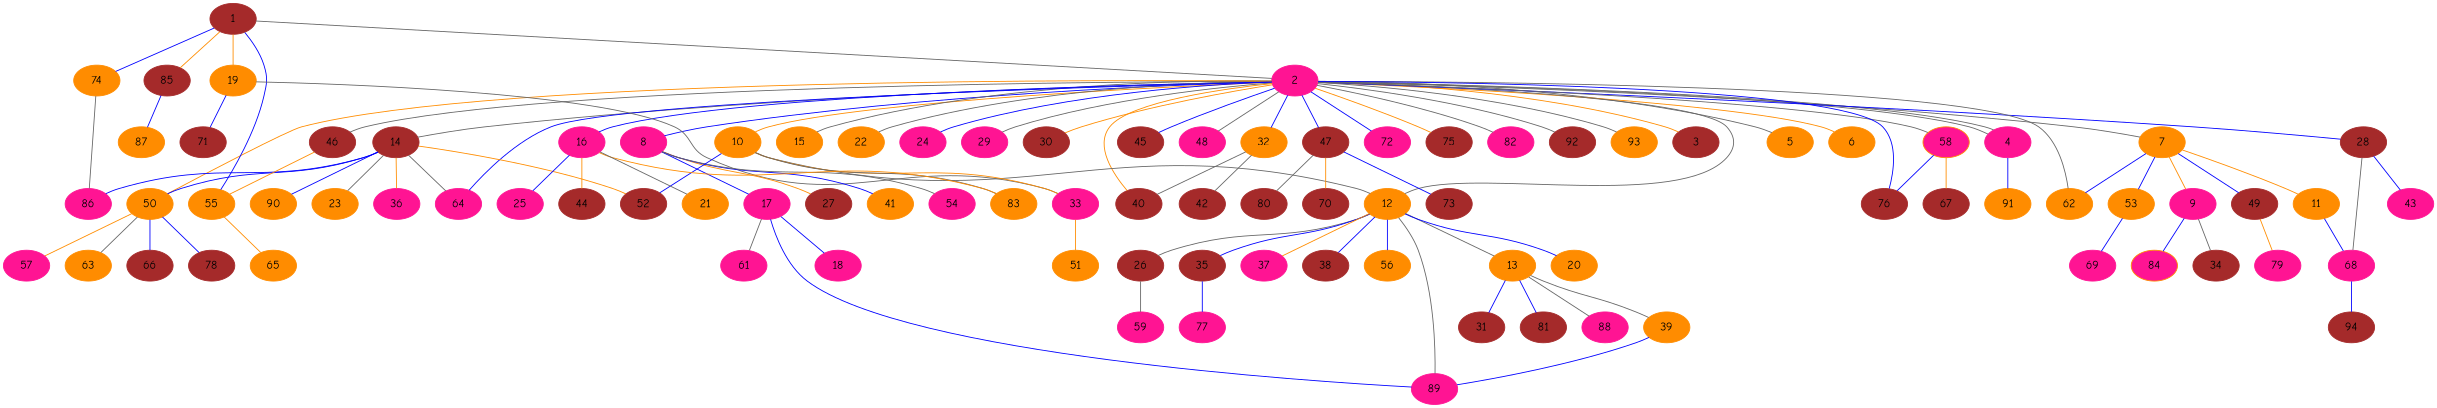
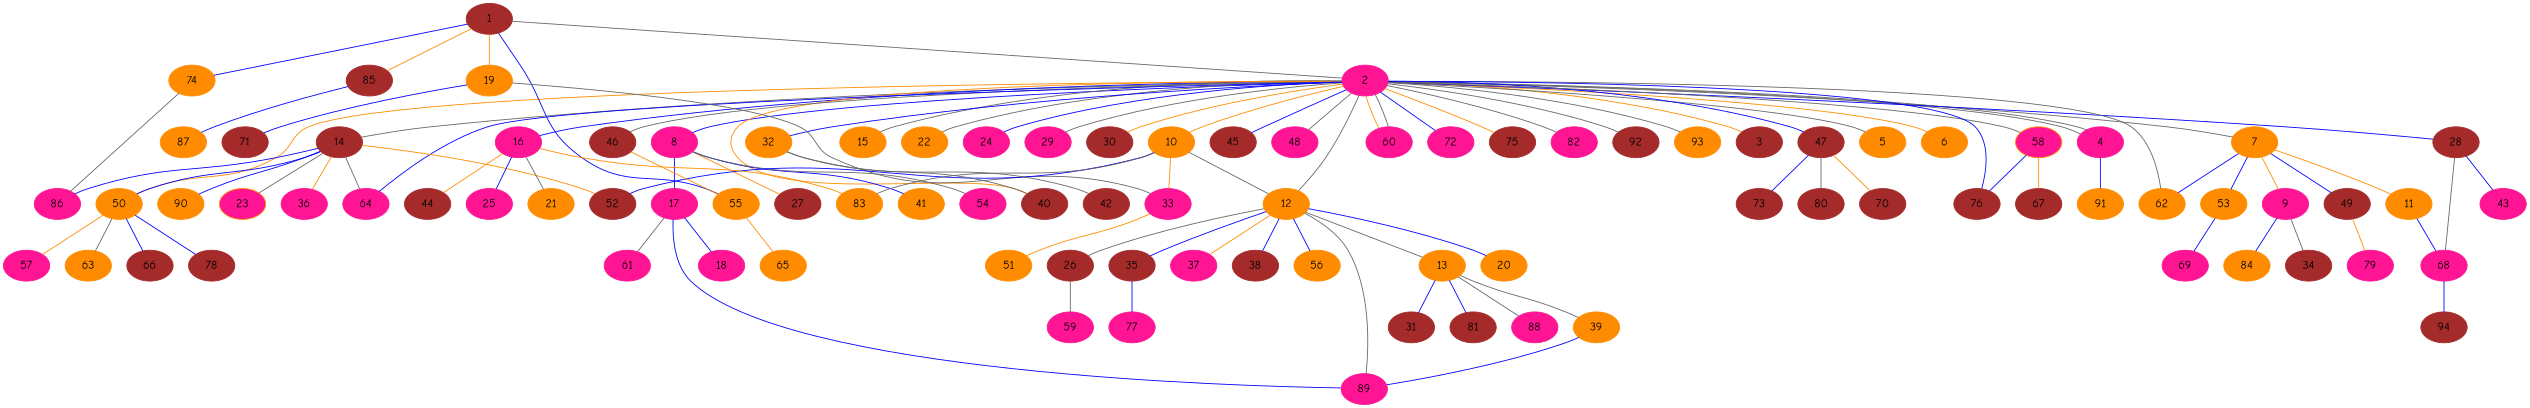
node "60": added
node "23": fillcolor darkorange -> deeppink
node "84": fillcolor deeppink -> darkorange
